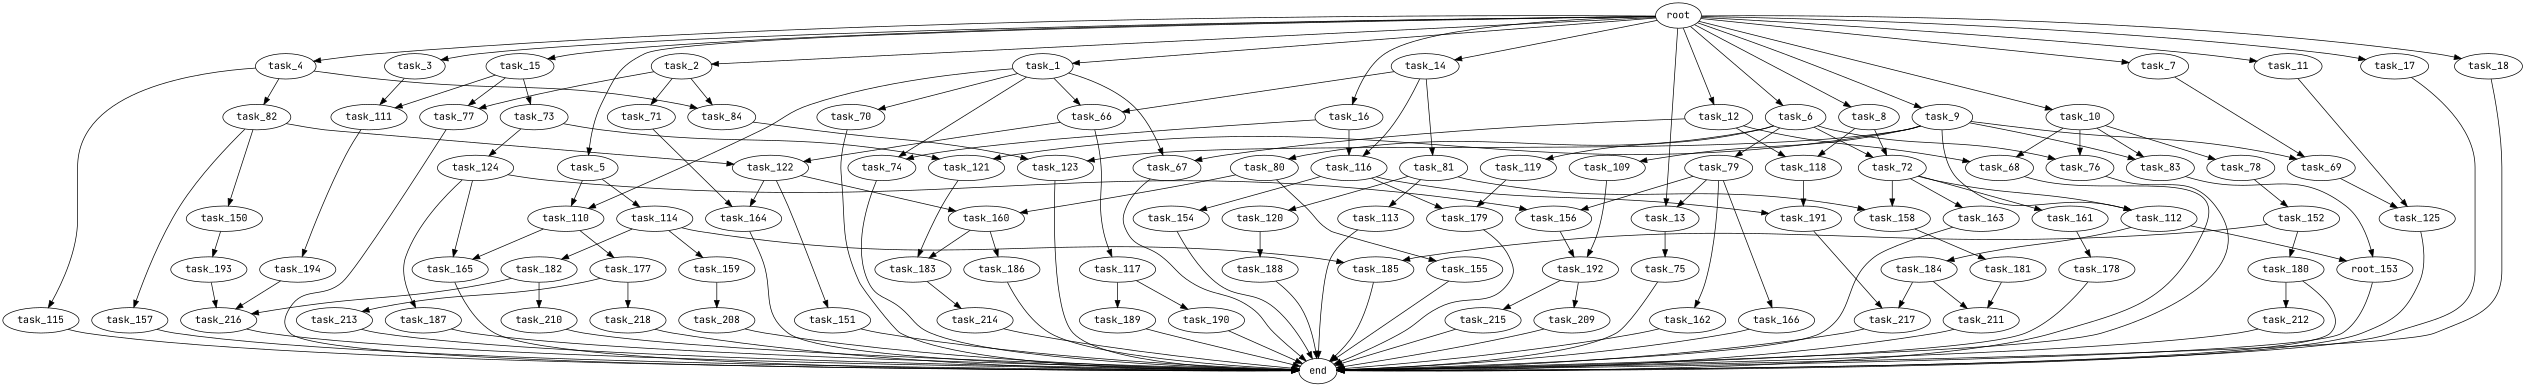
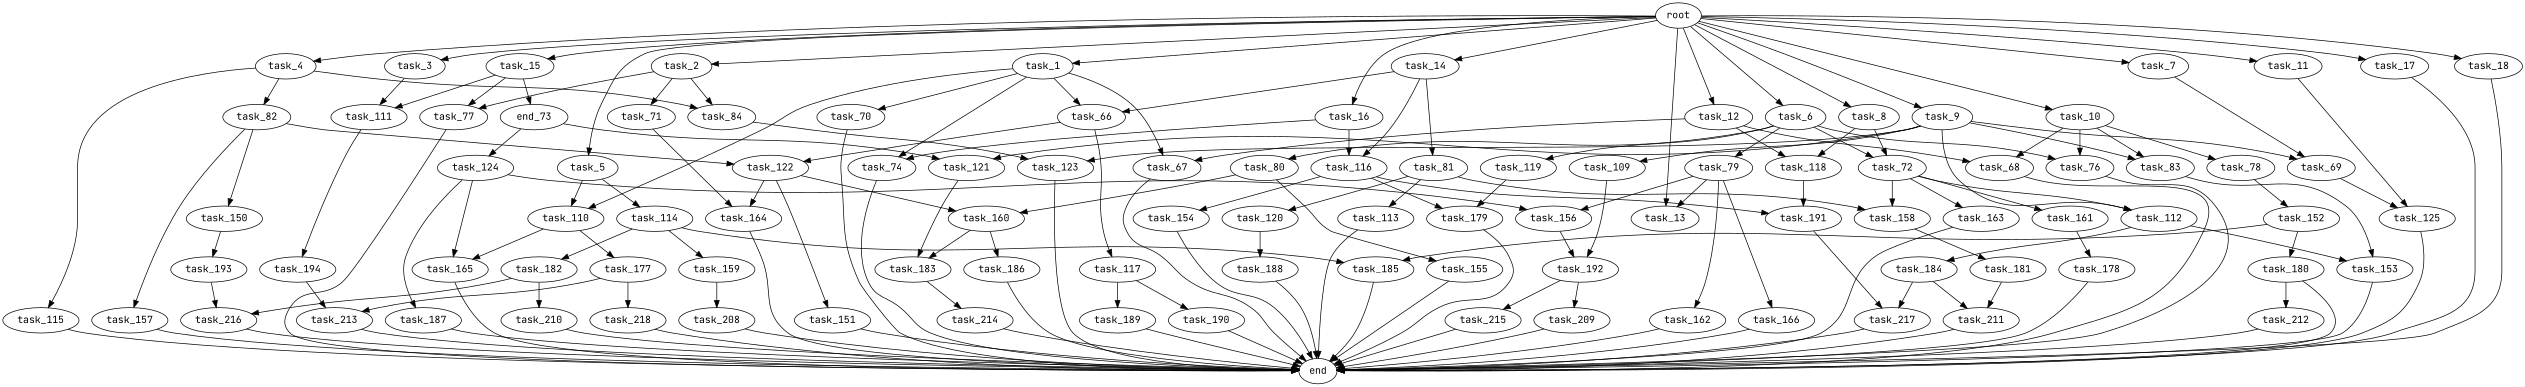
node "task_73": label "task_73" -> "end_73"
node "task_75": removed
node "root_153": label "root_153" -> "task_153"
edge "task_194" -> "task_216": now "task_194" -> "task_213"
